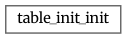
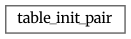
node "table_init_init": label "table_init_init" -> "table_init_pair"
